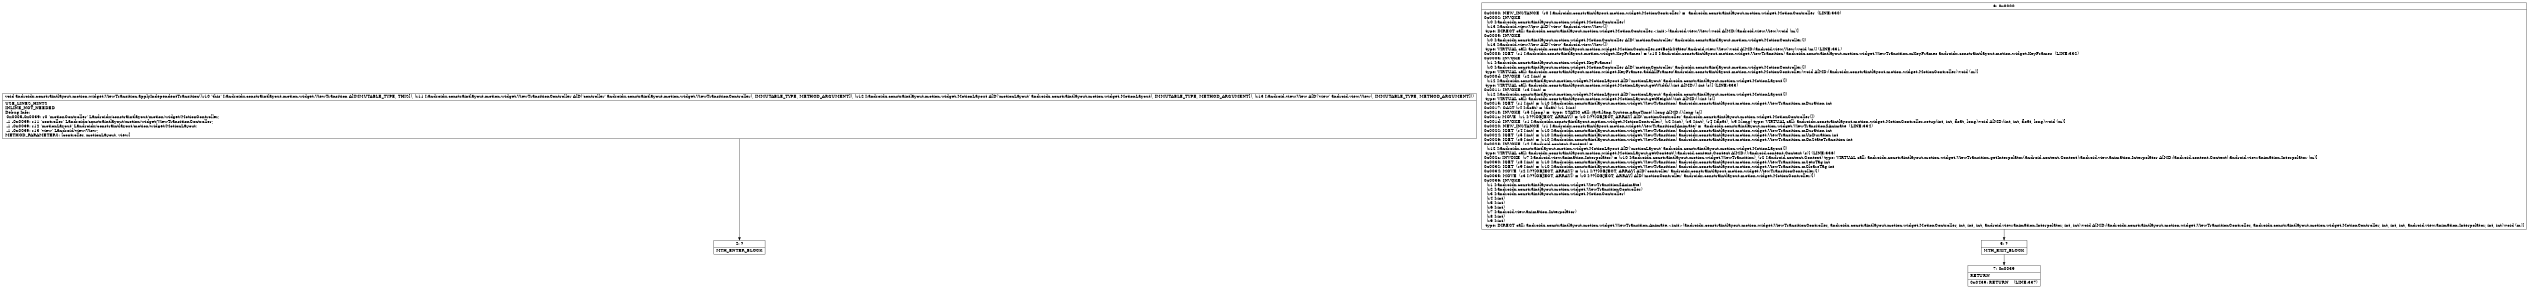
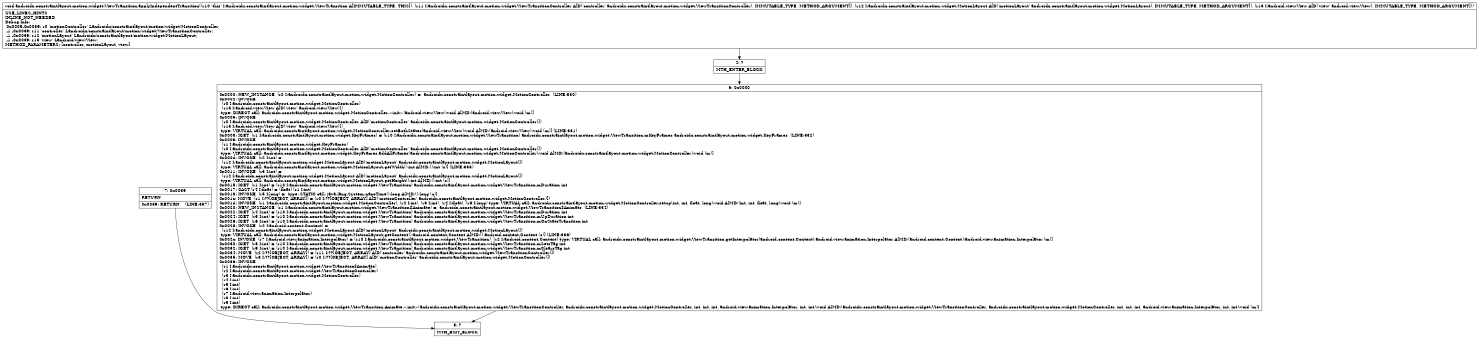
edge "4: ?" -> "6: 0x0000": added
edge "5: ?" -> "7: 0x0039": reversed
node "7: 0x0039": text "0x0439: RETURN    (LINE:337)" -> "0x0039: RETURN    (LINE:337)"
